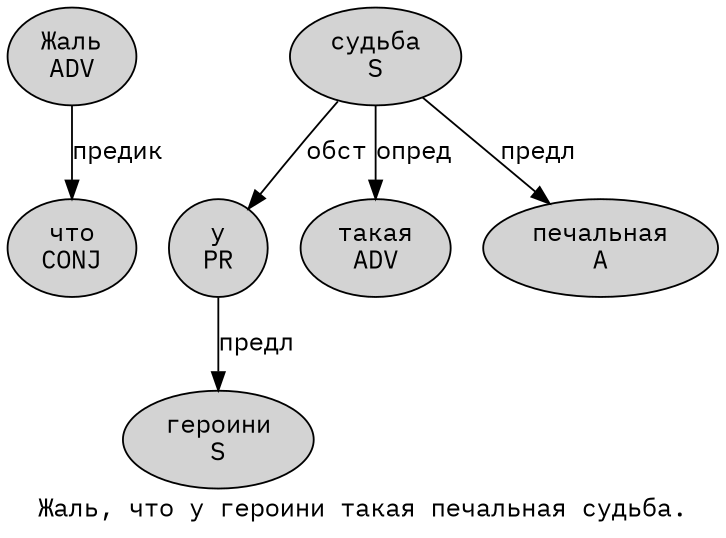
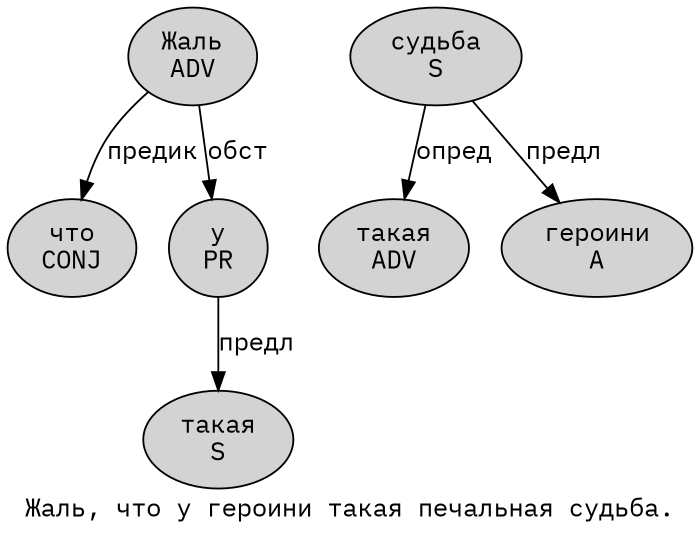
edge "судьба S" -> "у PR": now "Жаль ADV" -> "у PR"
node "печальная A": label "печальная A" -> "героини A"
node "героини S": label "героини S" -> "такая S"
